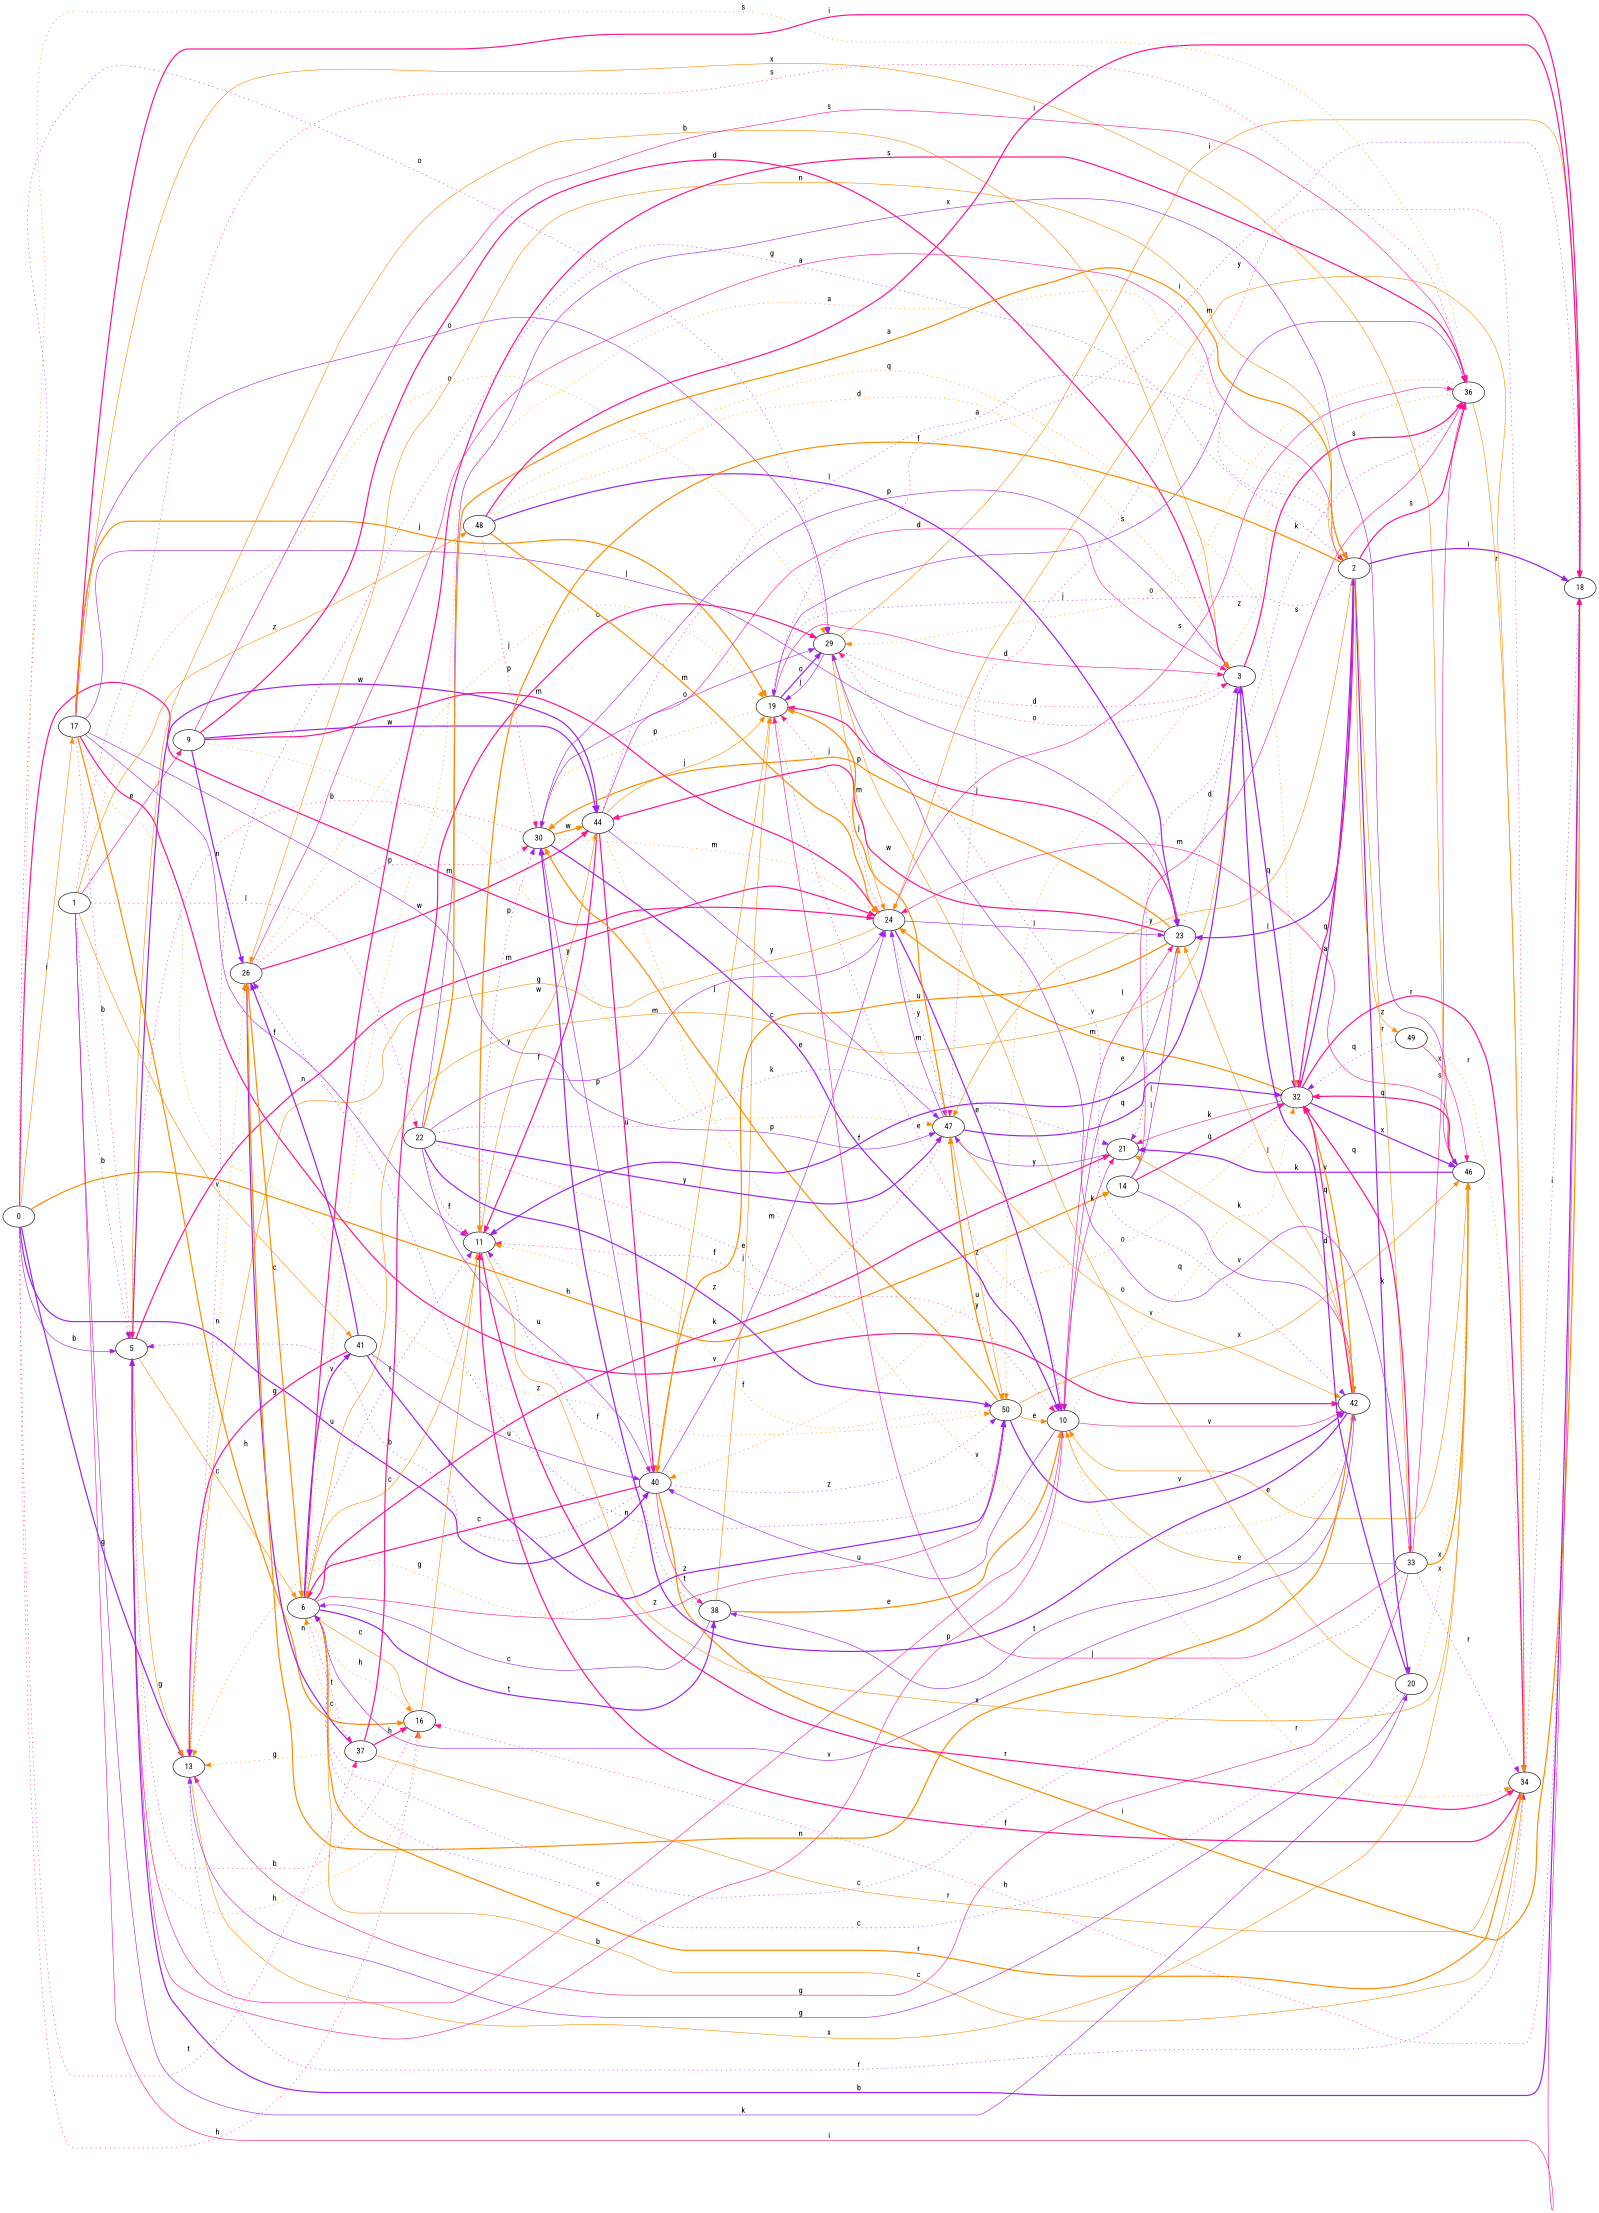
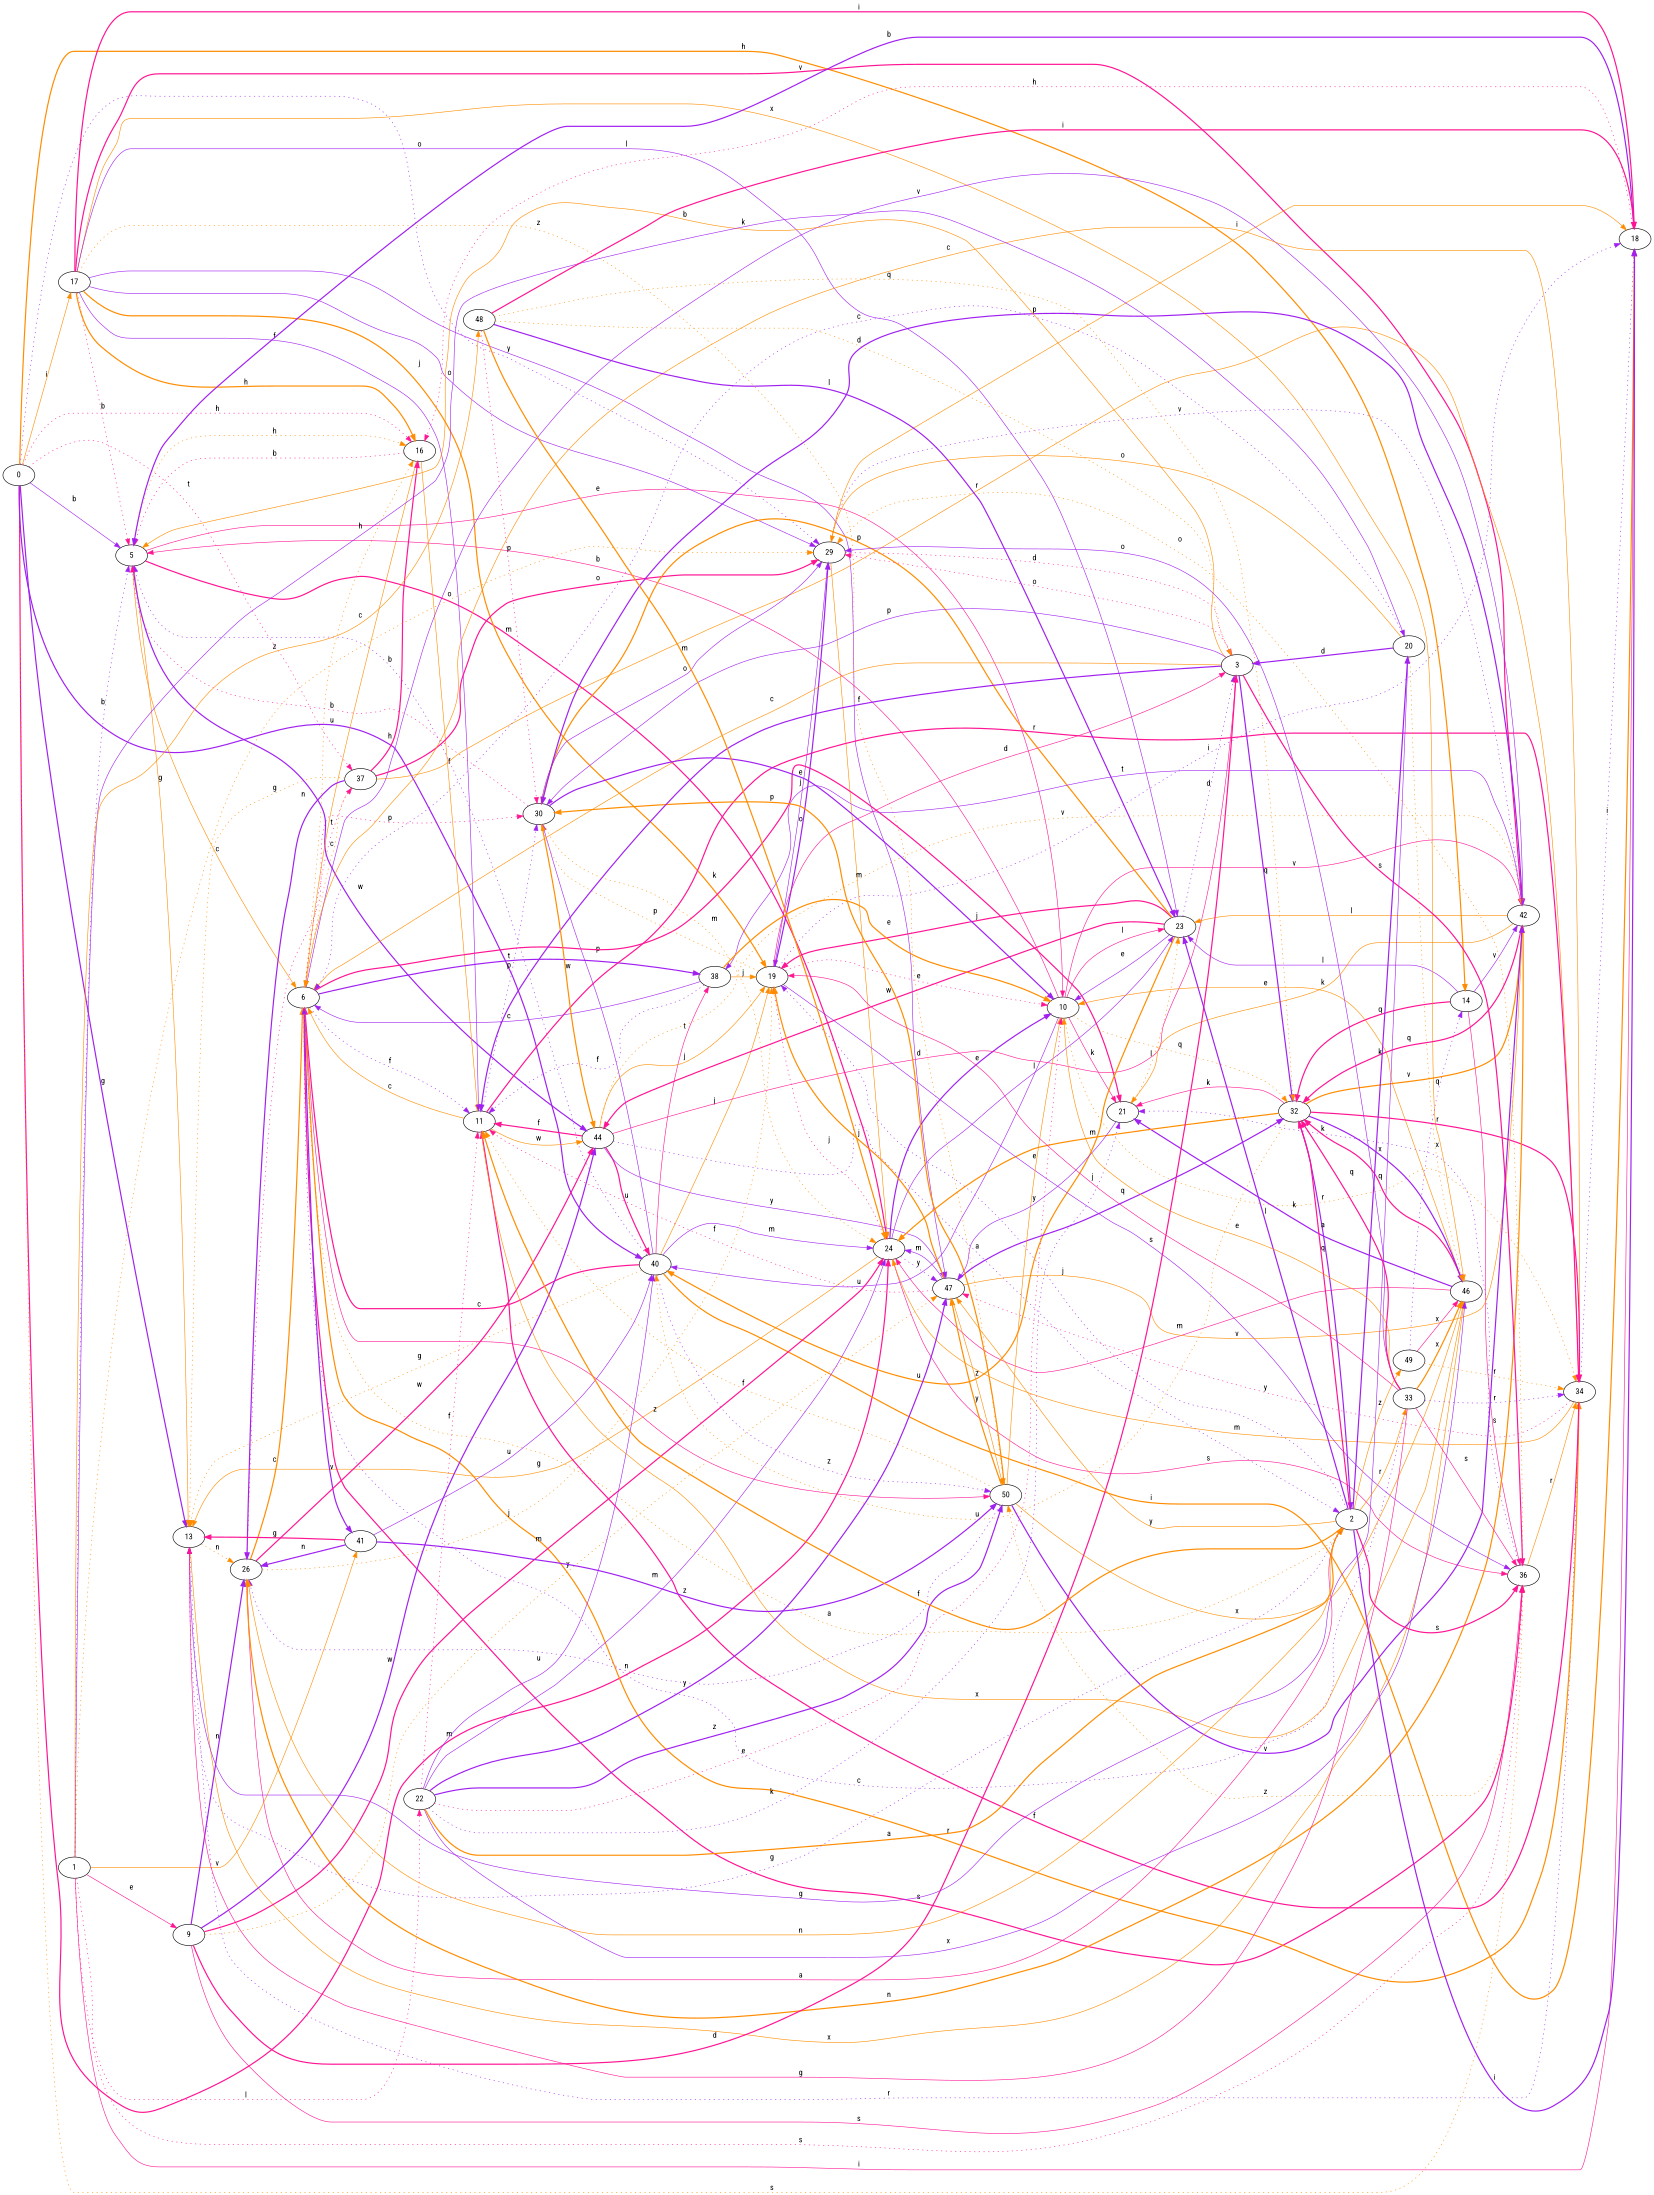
edge "49" -> "32": now "49" -> "14"
